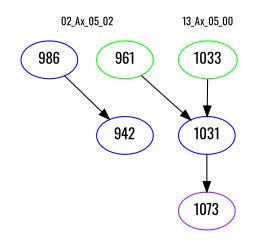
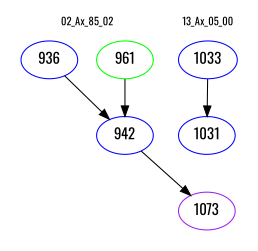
cluster "02_Ax_05_02": label "02_Ax_05_02" -> "02_Ax_85_02"
node "986": label "986" -> "936"
node "1033": color green -> blue
edge "961" -> "1031": now "961" -> "942"
edge "1031" -> "1073": now "942" -> "1073"
